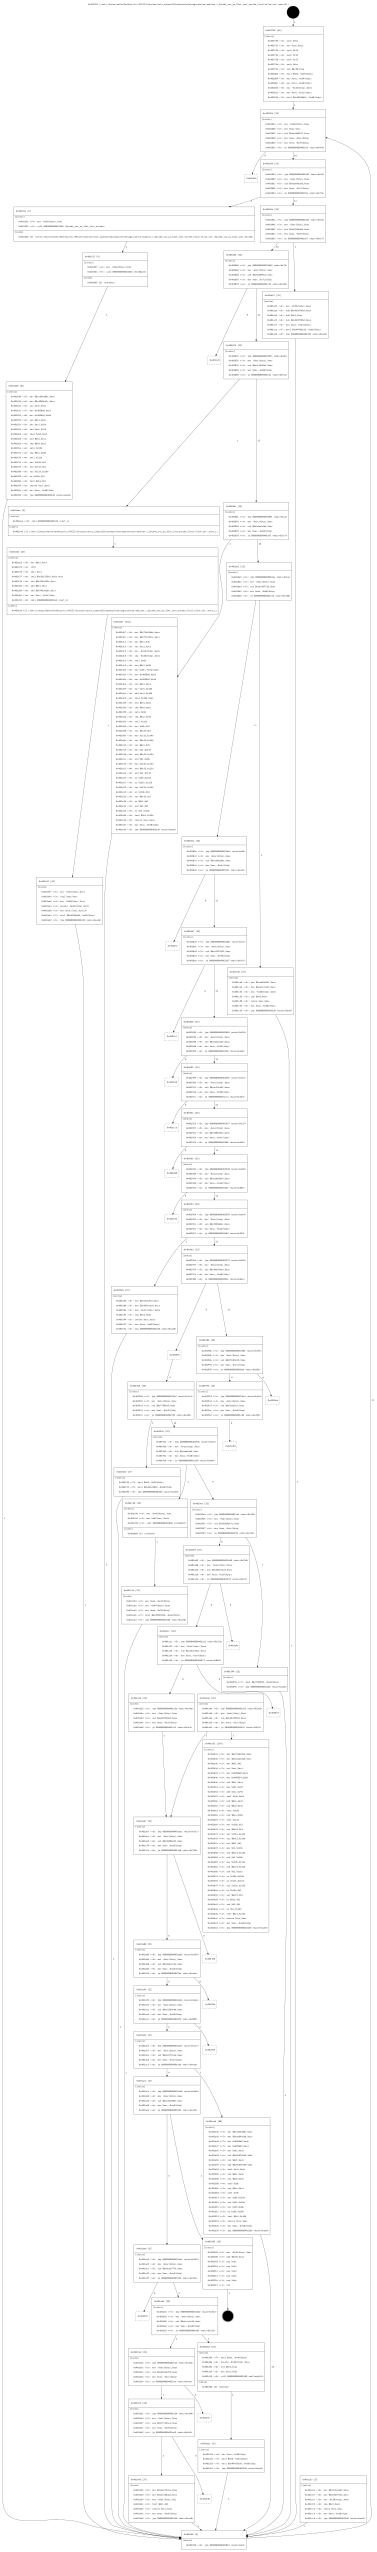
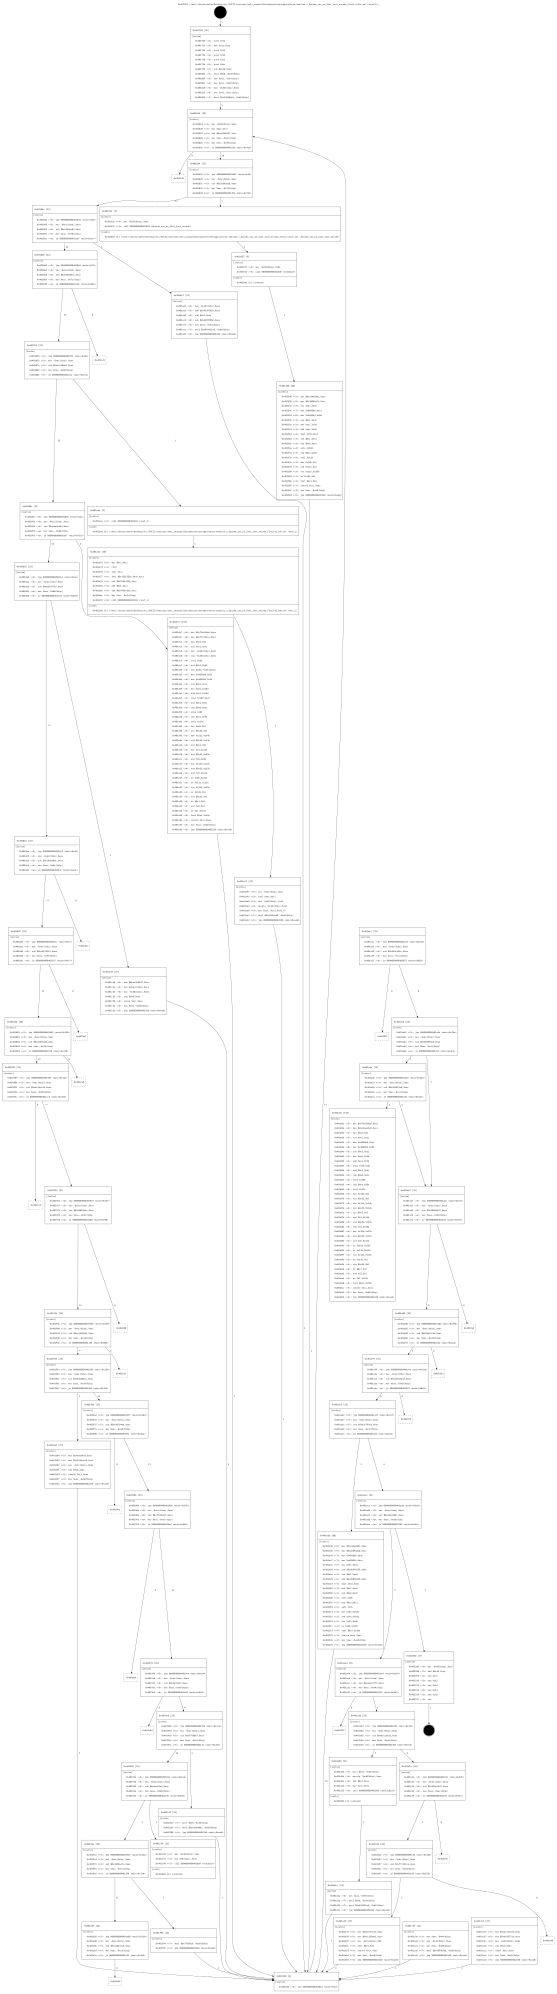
edge "0x401a35 [25]" -> "0x401a4e [25]": added, label "7"
edge "0x40209a" -> "0x4019b8 [25]": now "0x40199f [25]" -> "0x4019b8 [25]"
edge "0x401c90 [13]" -> "0x401c9d [21]": removed, label "1"
edge "0x401a03 [25]" -> "0x401a1c [25]": removed, label "8"
